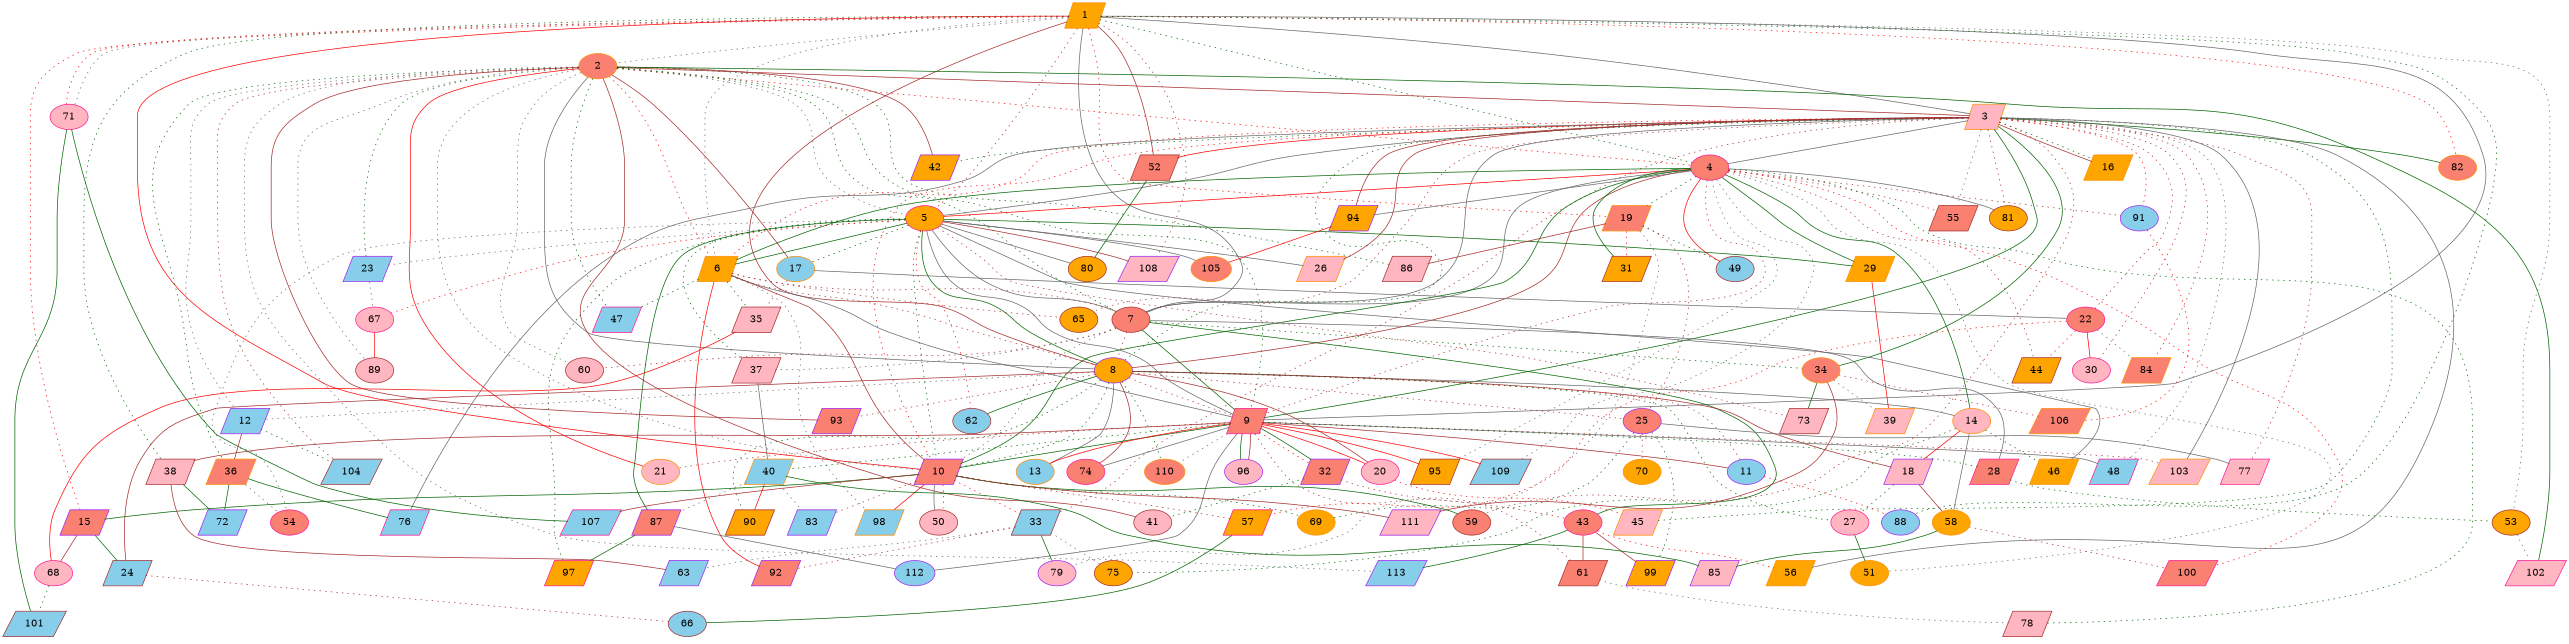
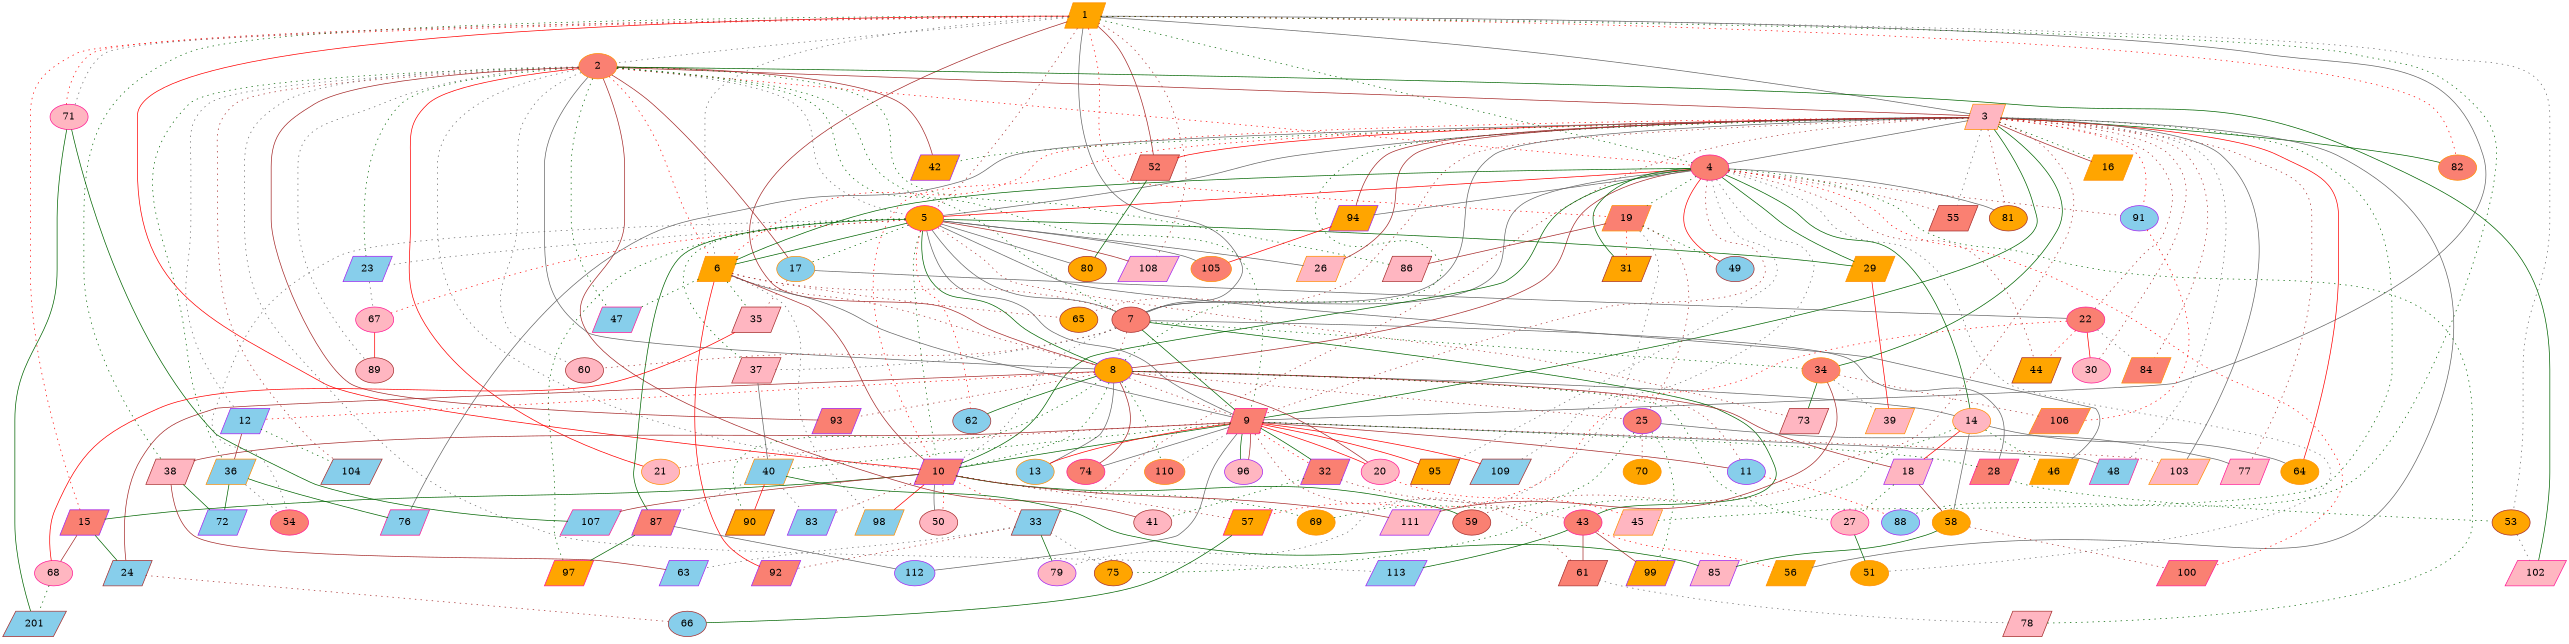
edge "8" -- "12": color gray40 -> red
node "36": fillcolor salmon -> skyblue
node "64": added
node "101": label "101" -> "201"
